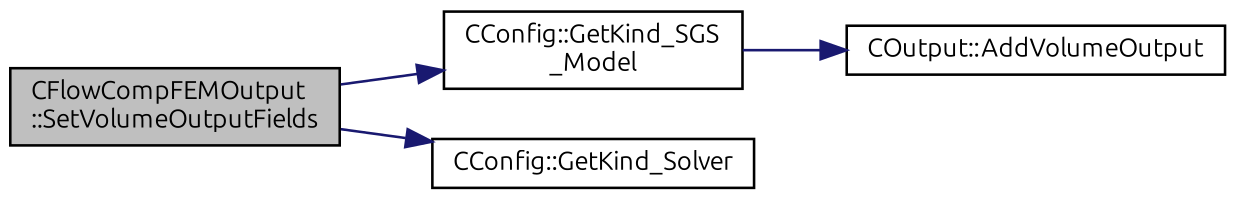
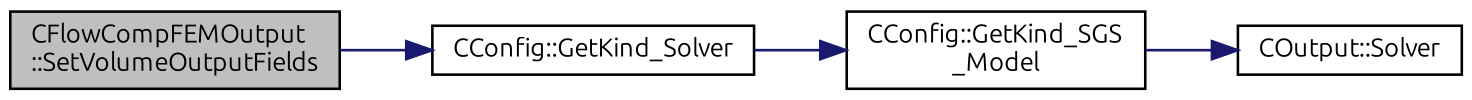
node "COutput::AddVolumeOutput": label "COutput::AddVolumeOutput" -> "COutput::Solver"
edge "CFlowCompFEMOutput ::SetVolumeOutputFields" -> "CConfig::GetKind_SGS _Model": now "CConfig::GetKind_Solver" -> "CConfig::GetKind_SGS _Model"
